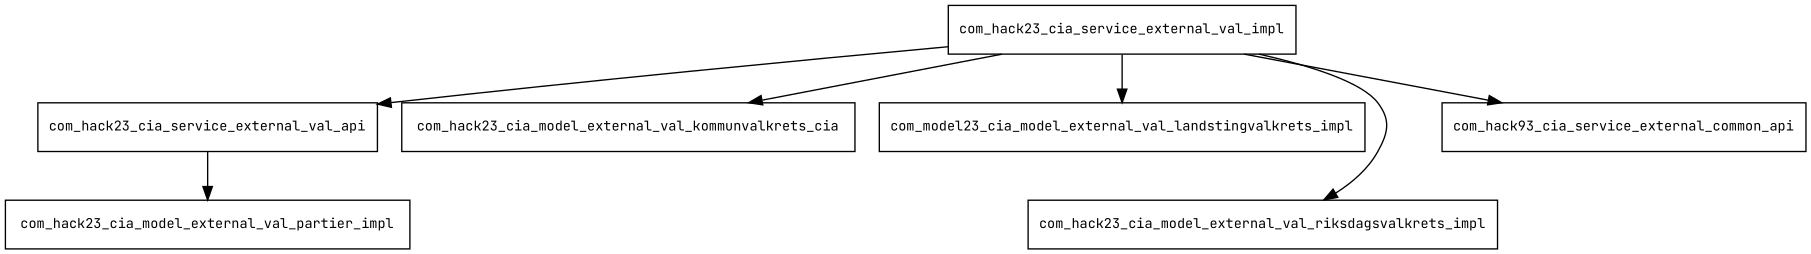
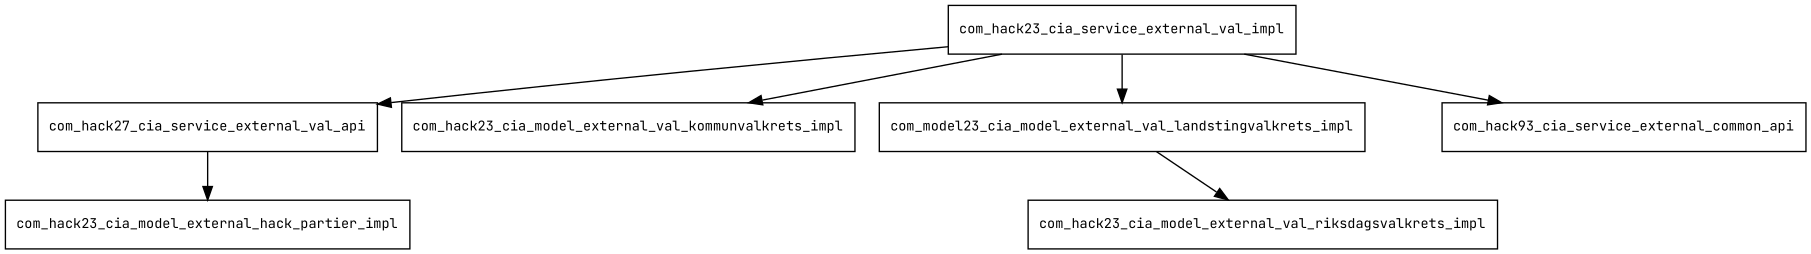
edge "com_hack23_cia_service_external_val_impl" -> "com_hack23_cia_model_external_val_riksdagsvalkrets_impl": now "com_model23_cia_model_external_val_landstingvalkrets_impl" -> "com_hack23_cia_model_external_val_riksdagsvalkrets_impl"
node "com_hack23_cia_service_external_val_api": label "com_hack23_cia_service_external_val_api" -> "com_hack27_cia_service_external_val_api"
node "com_hack23_cia_model_external_val_kommunvalkrets_cia": label "com_hack23_cia_model_external_val_kommunvalkrets_cia" -> "com_hack23_cia_model_external_val_kommunvalkrets_impl"
node "com_hack23_cia_model_external_val_partier_impl": label "com_hack23_cia_model_external_val_partier_impl" -> "com_hack23_cia_model_external_hack_partier_impl"
